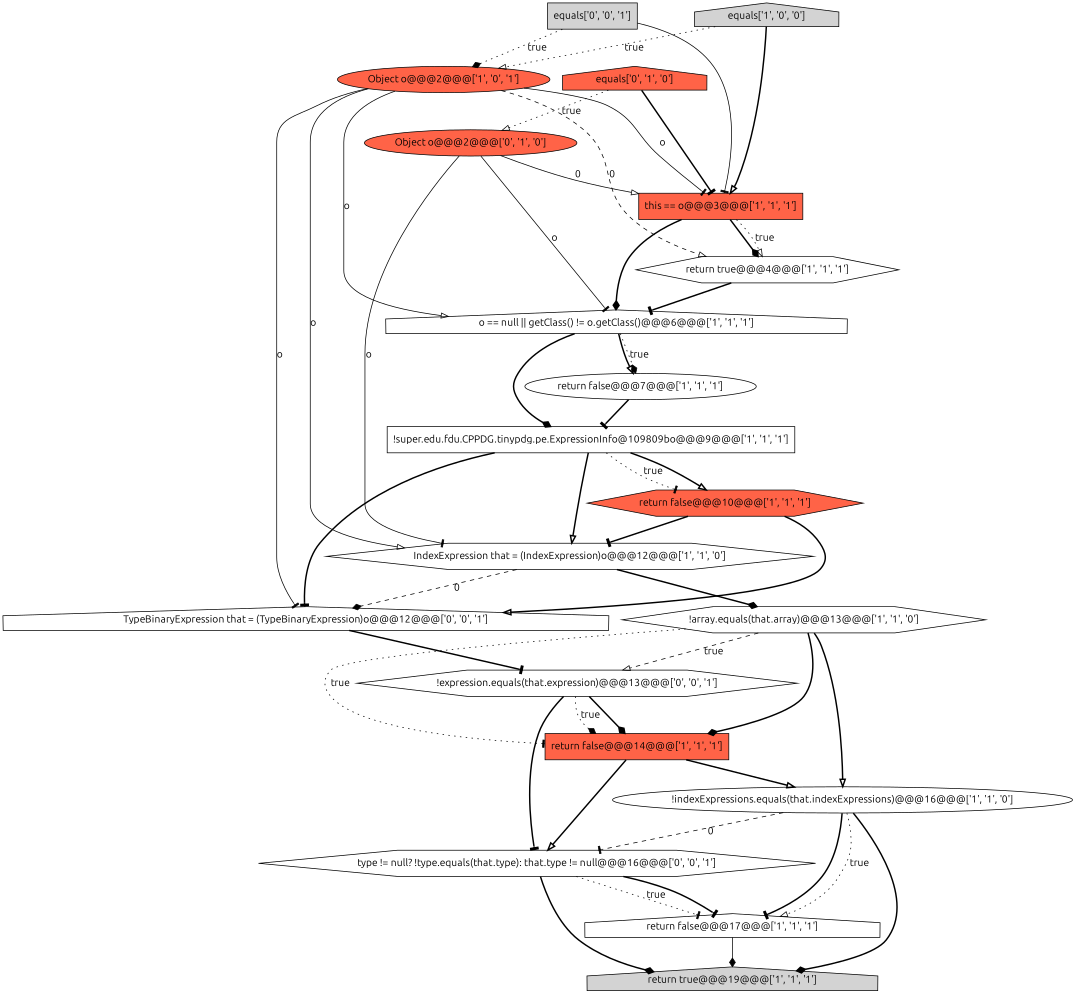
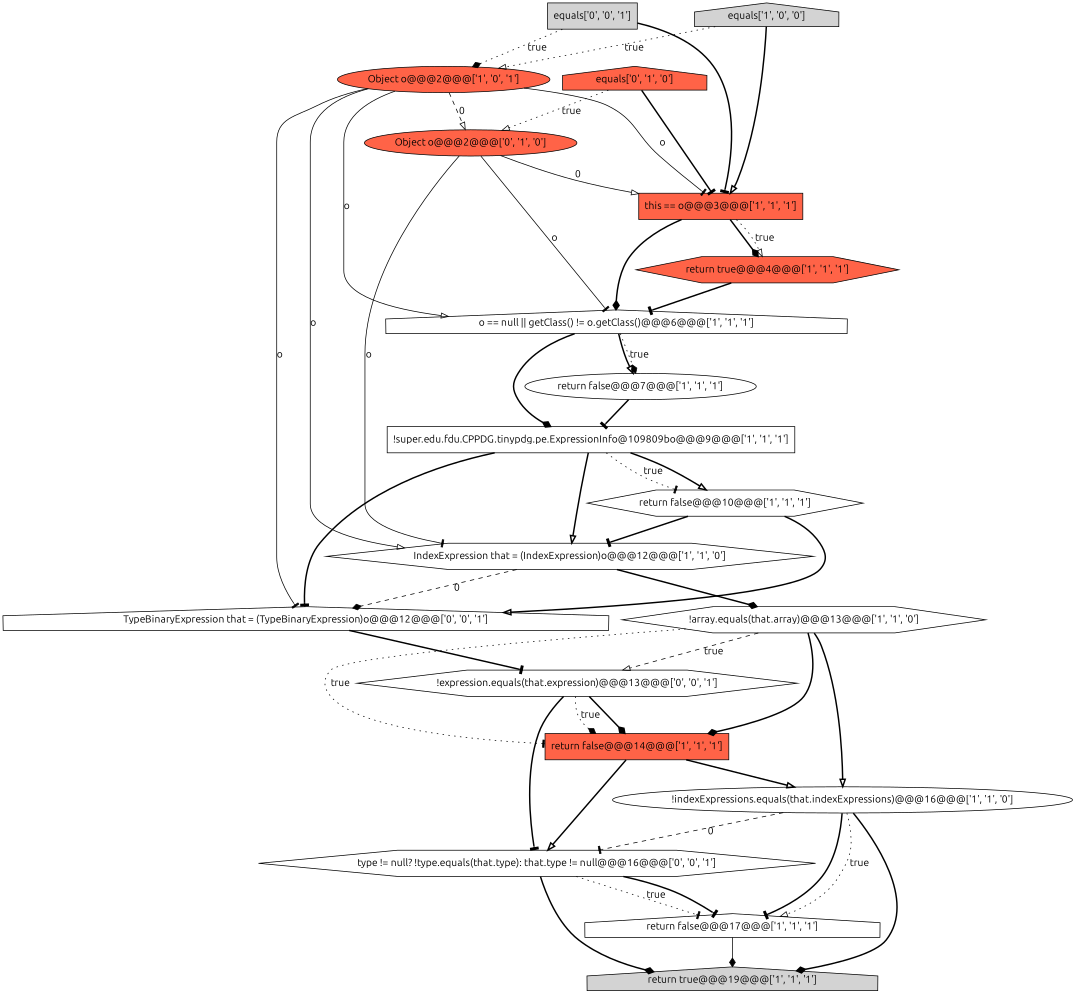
edge "equals['0', '0', '1']" -> "this == o@@@3@@@['1', '1', '1']": style solid -> bold
edge "Object o@@@2@@@['1', '0', '1']" -> "return true@@@4@@@['1', '1', '1']": now "Object o@@@2@@@['1', '0', '1']" -> "Object o@@@2@@@['0', '1', '0']"
node "return true@@@4@@@['1', '1', '1']": fillcolor white -> tomato
node "return false@@@10@@@['1', '1', '1']": fillcolor tomato -> white
